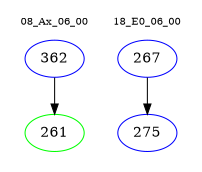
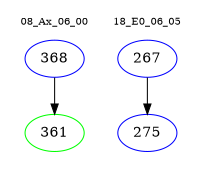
cluster "18_E0_06_00": label "18_E0_06_00" -> "18_E0_06_05"
node "362": label "362" -> "368"
node "261": label "261" -> "361"
